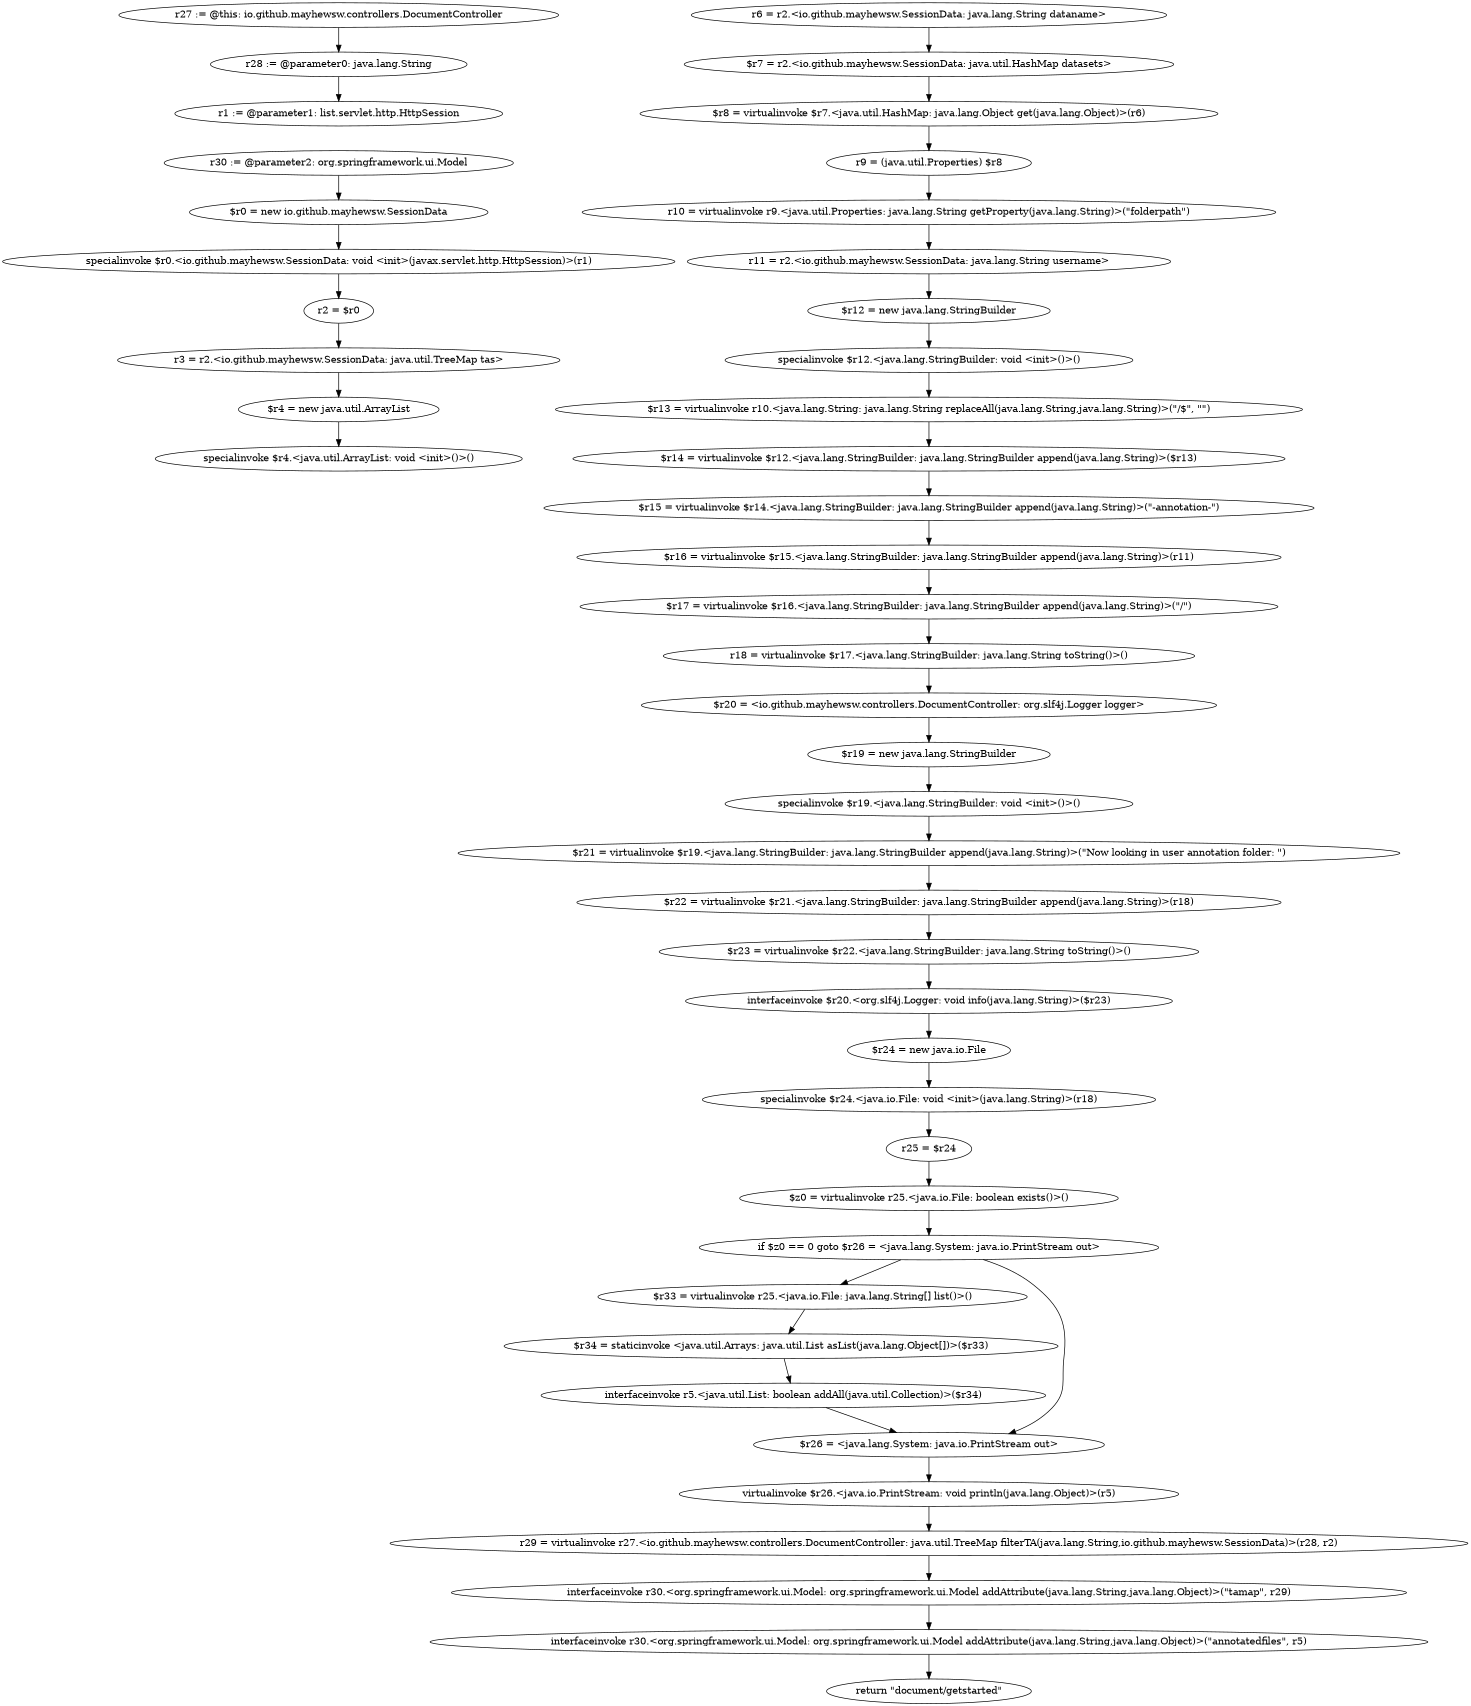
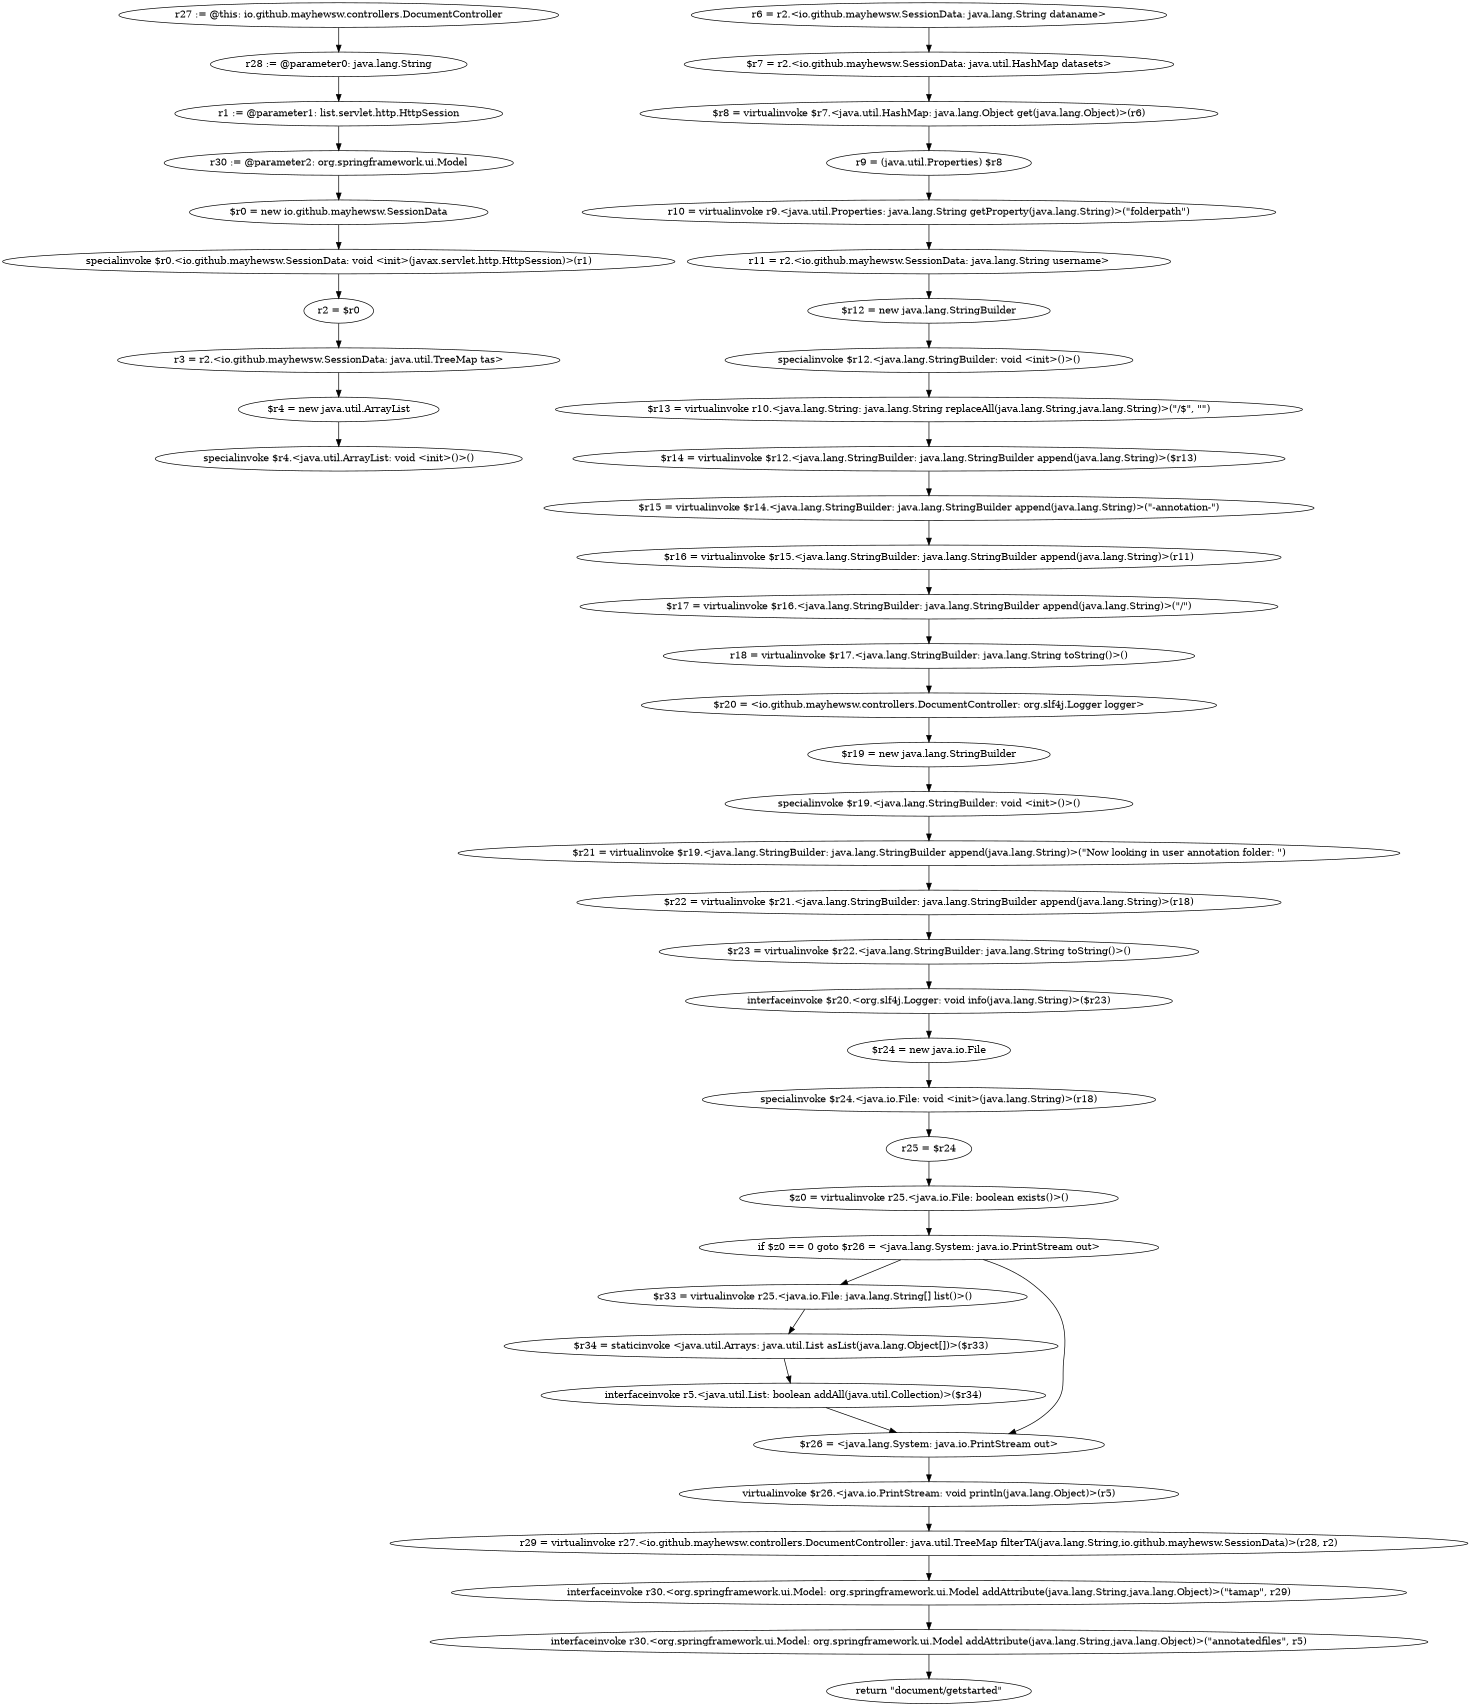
edge "r1 := @parameter1: list.servlet.http.HttpSession" -> "r30 := @parameter2: org.springframework.ui.Model": added
